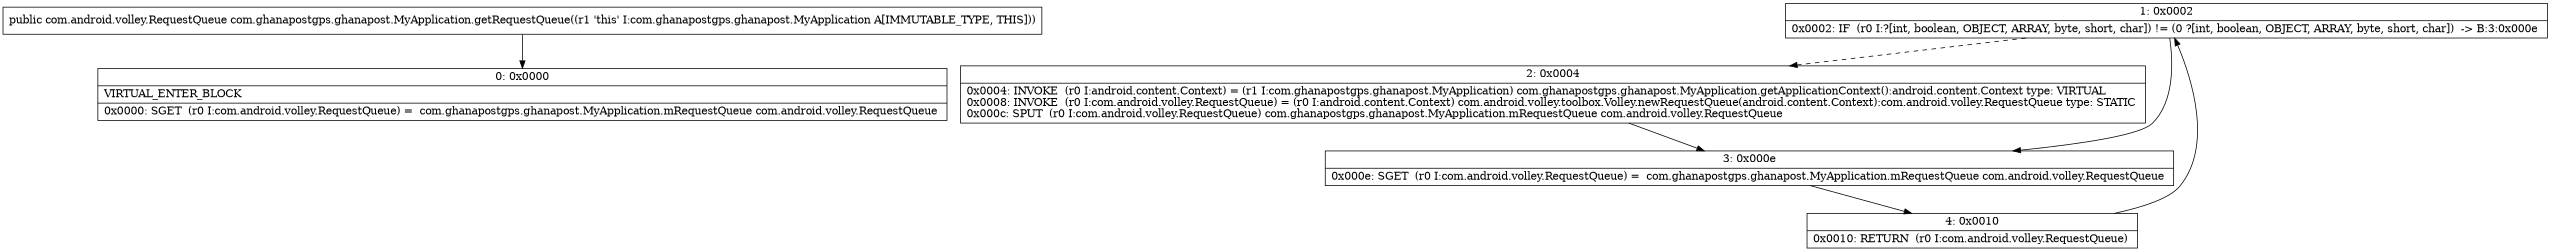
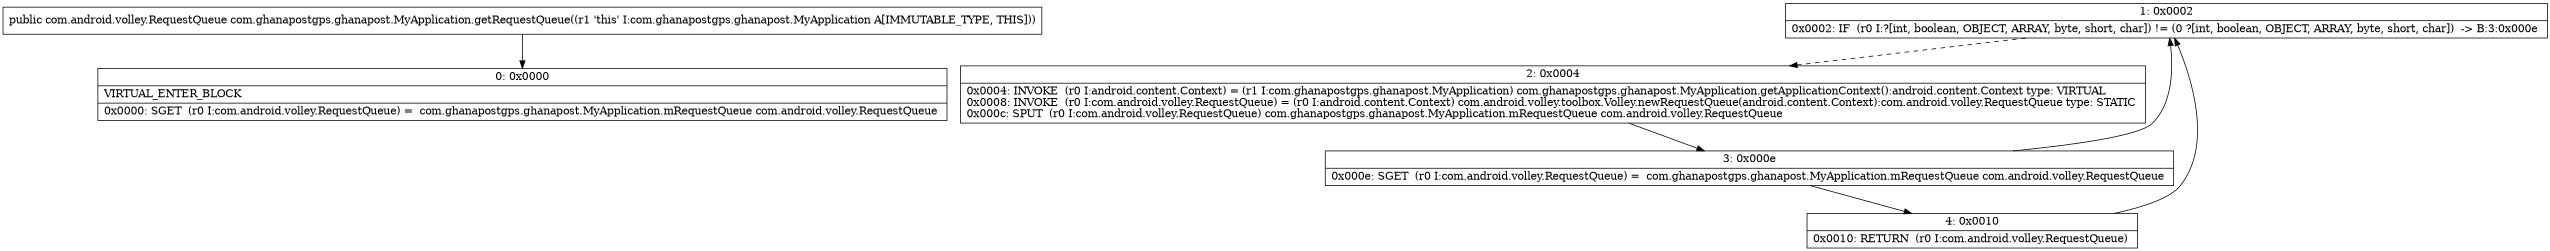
edge "1: 0x0002" -> "3: 0x000e": reversed
